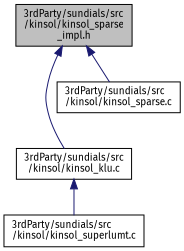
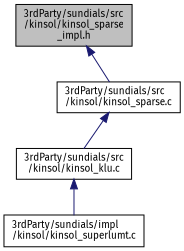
edge "3rdParty/sundials/src /kinsol/kinsol_klu.c" -> "3rdParty/sundials/src /kinsol/kinsol_sparse _impl.h": now "3rdParty/sundials/src /kinsol/kinsol_klu.c" -> "3rdParty/sundials/src /kinsol/kinsol_sparse.c"
node "3rdParty/sundials/src /kinsol/kinsol_superlumt.c": label "3rdParty/sundials/src /kinsol/kinsol_superlumt.c" -> "3rdParty/sundials/impl /kinsol/kinsol_superlumt.c"
